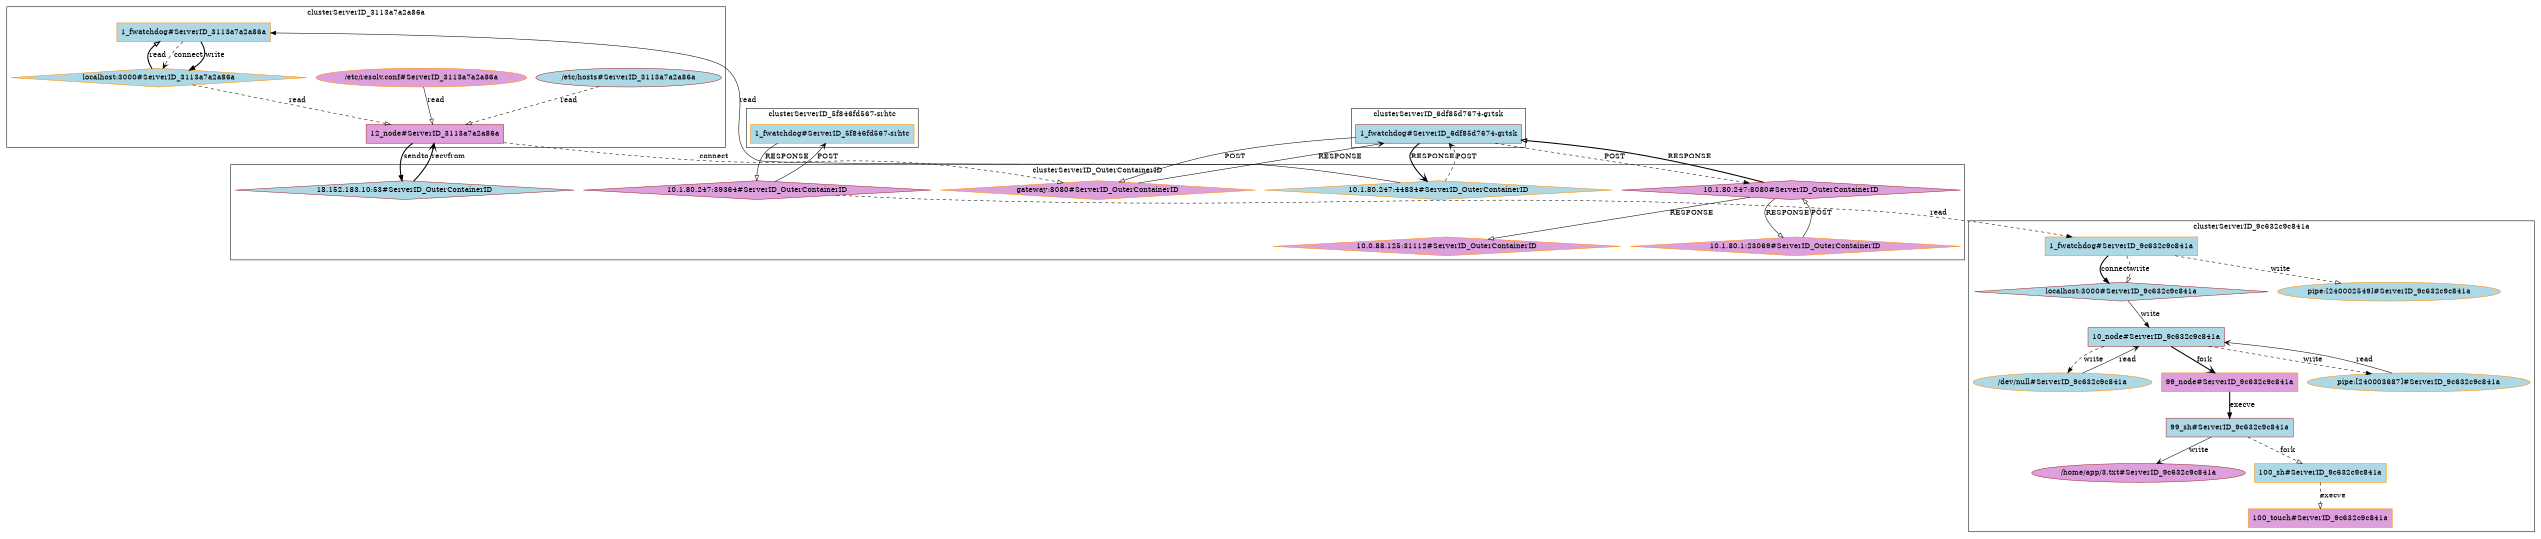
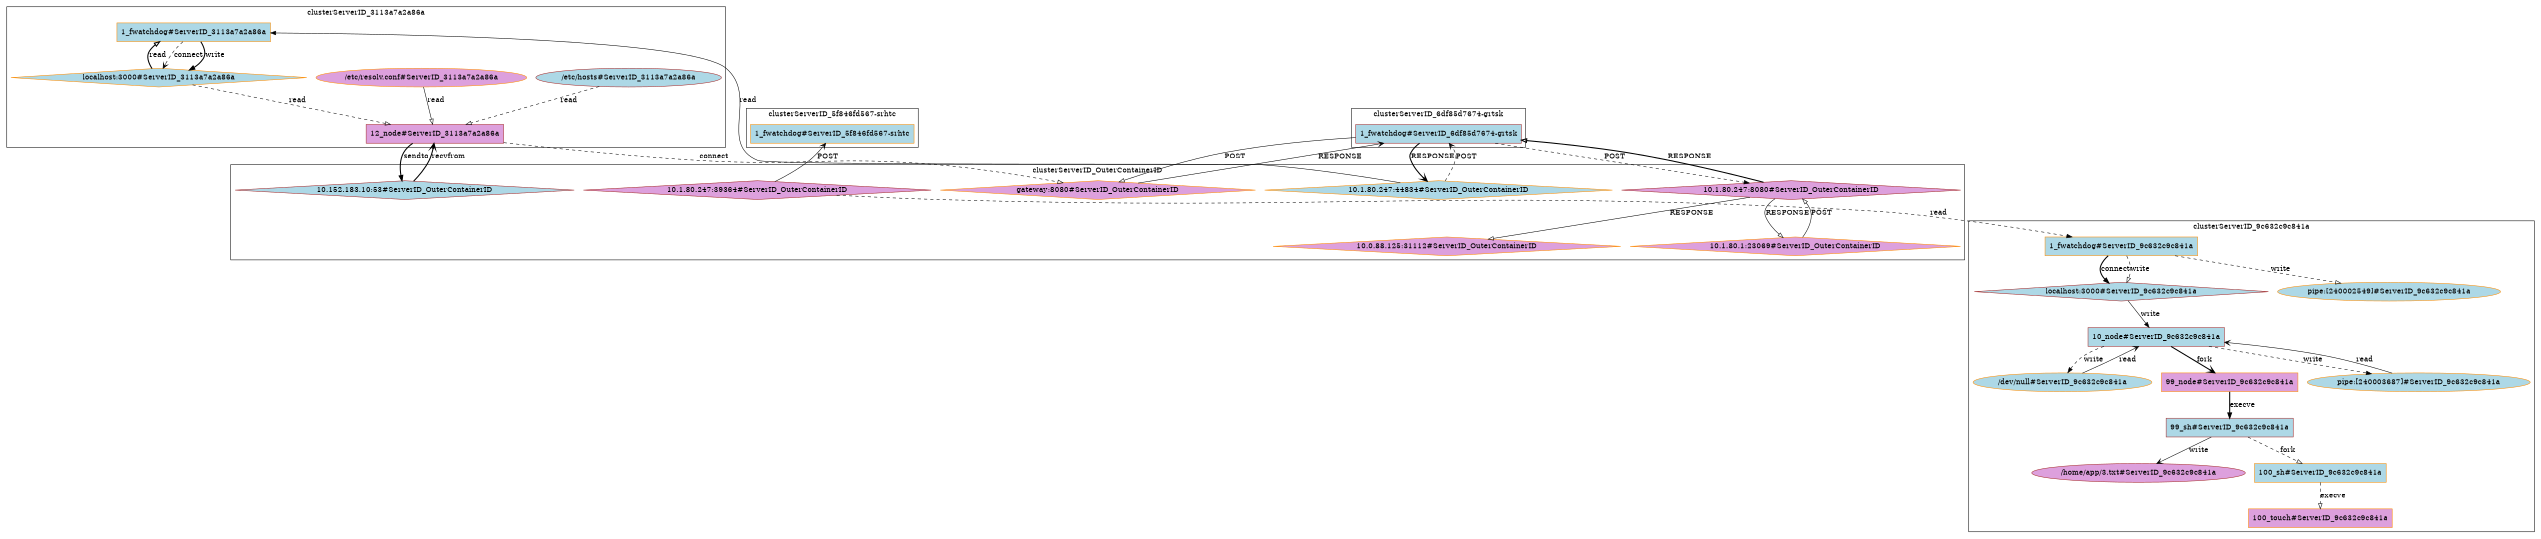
edge "1_fwatchdog#ServerID_5f846fd567-srhtc" -> "10.1.80.247:39364#ServerID_OuterContainerID": removed, label "RESPONSE"
node "18.152.183.10:53#ServerID_OuterContainerID": label "18.152.183.10:53#ServerID_OuterContainerID" -> "10.152.183.10:53#ServerID_OuterContainerID"
